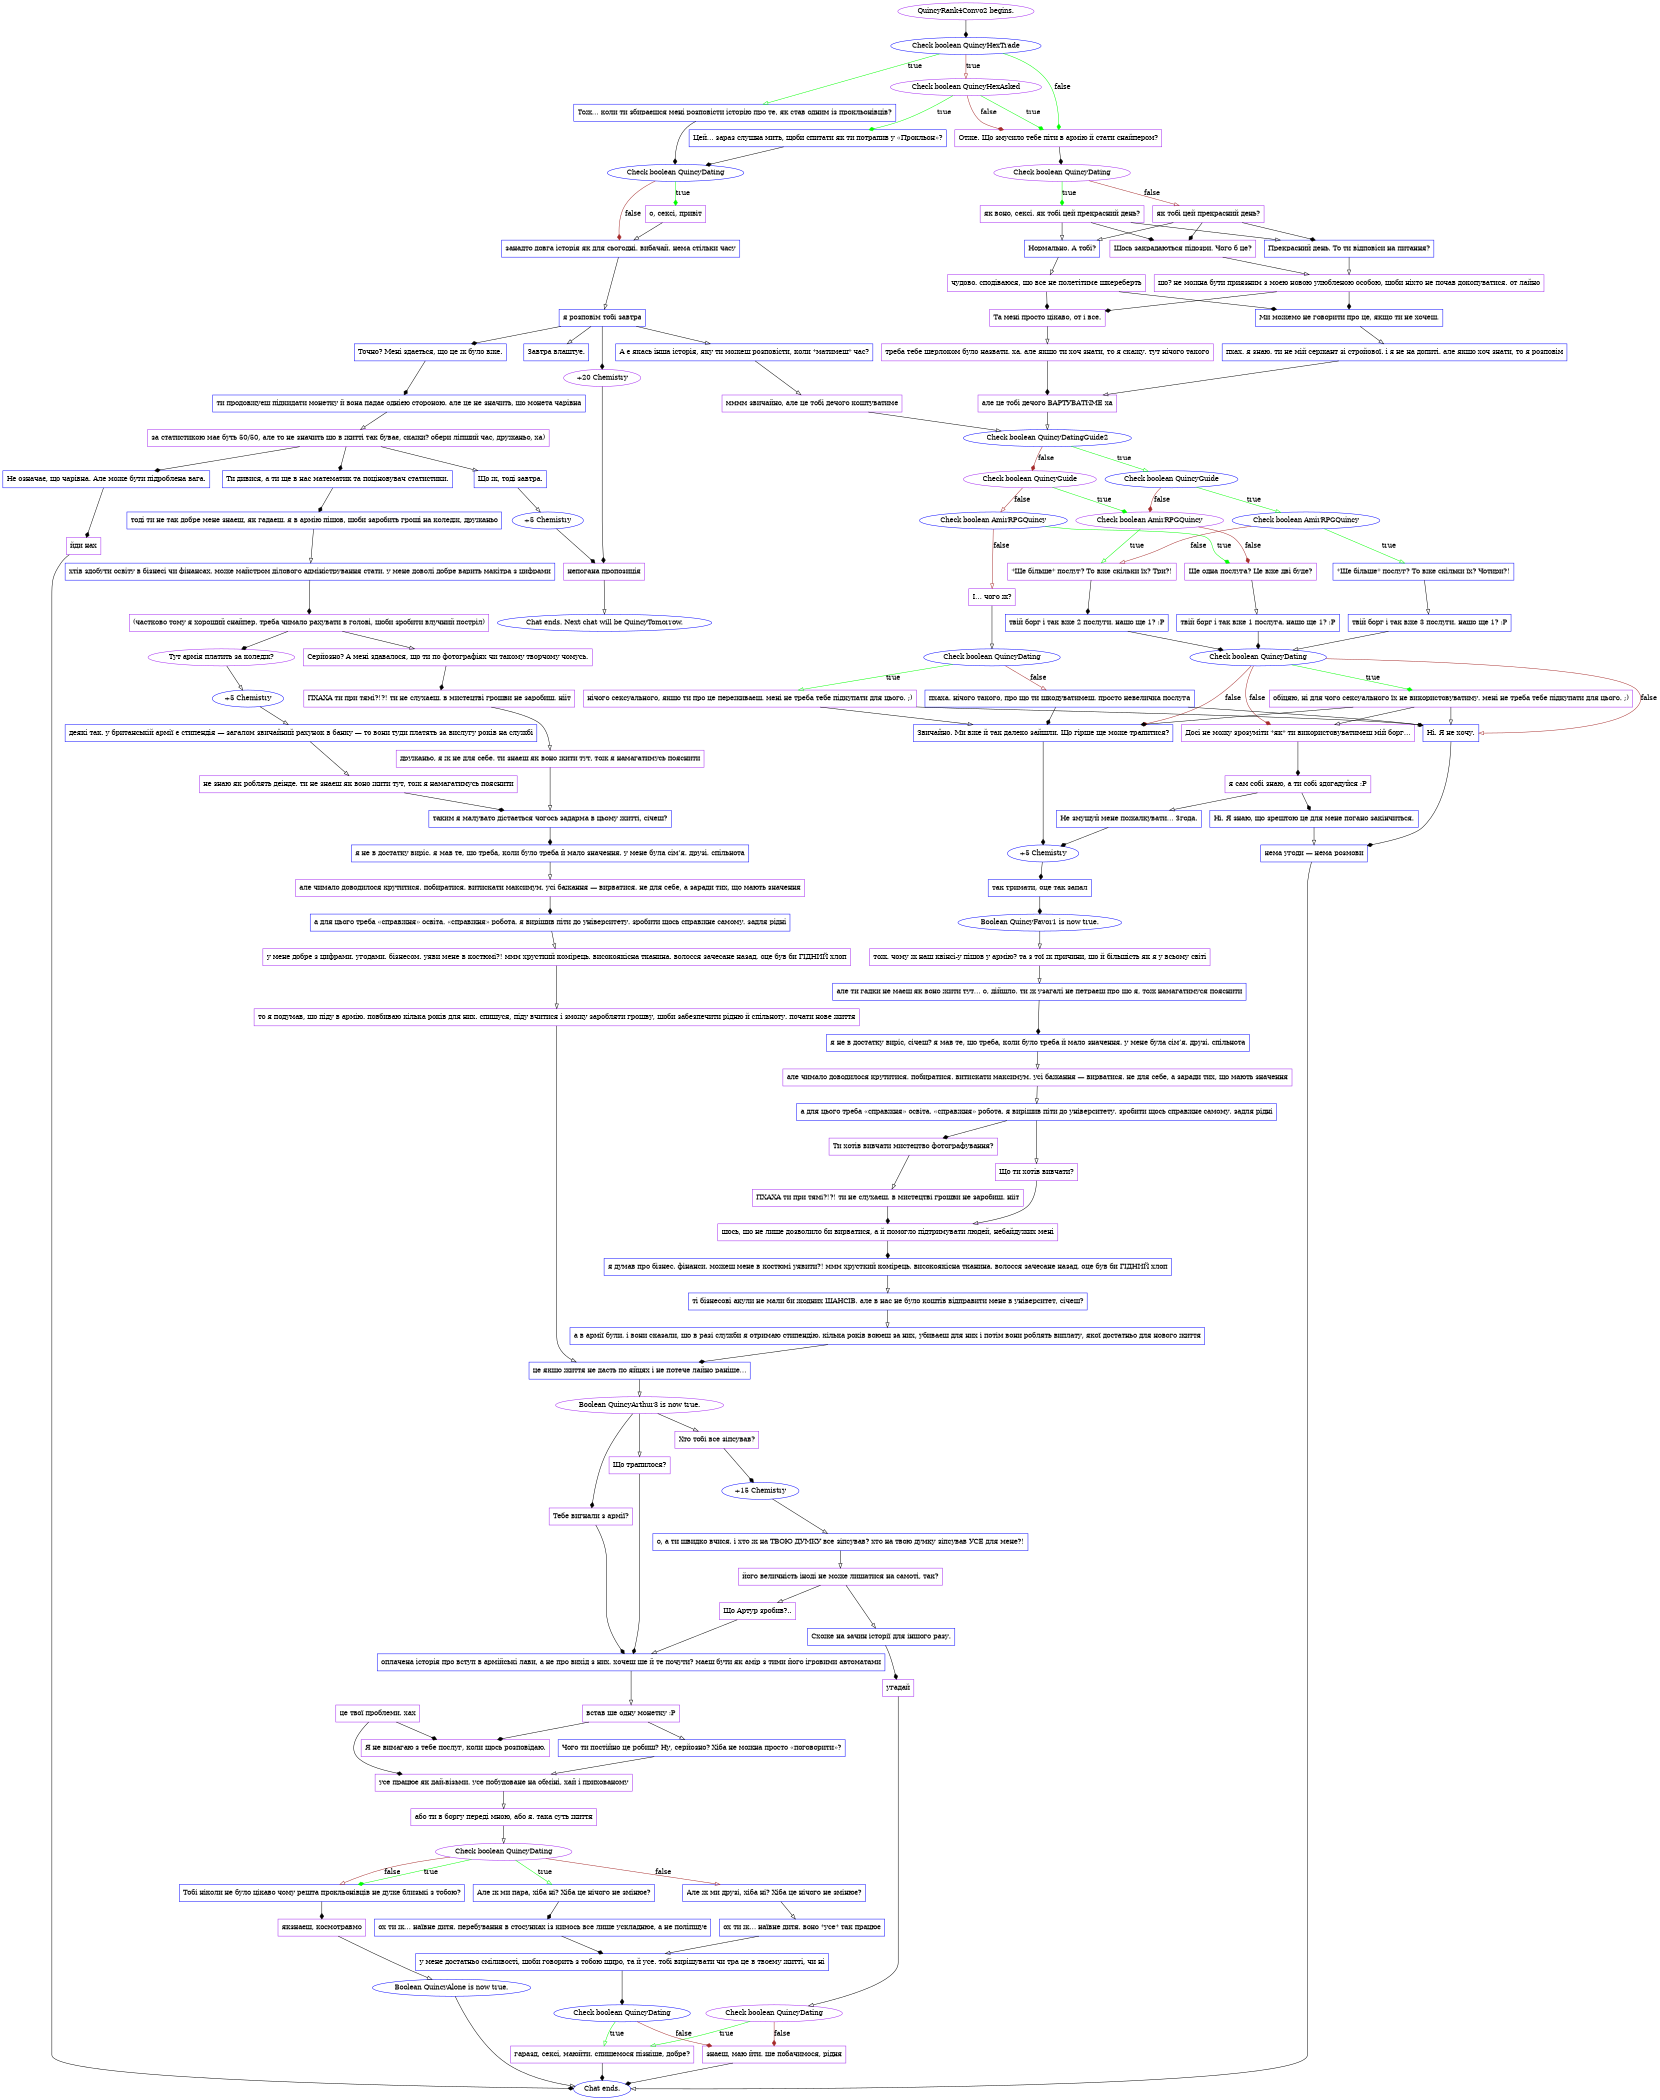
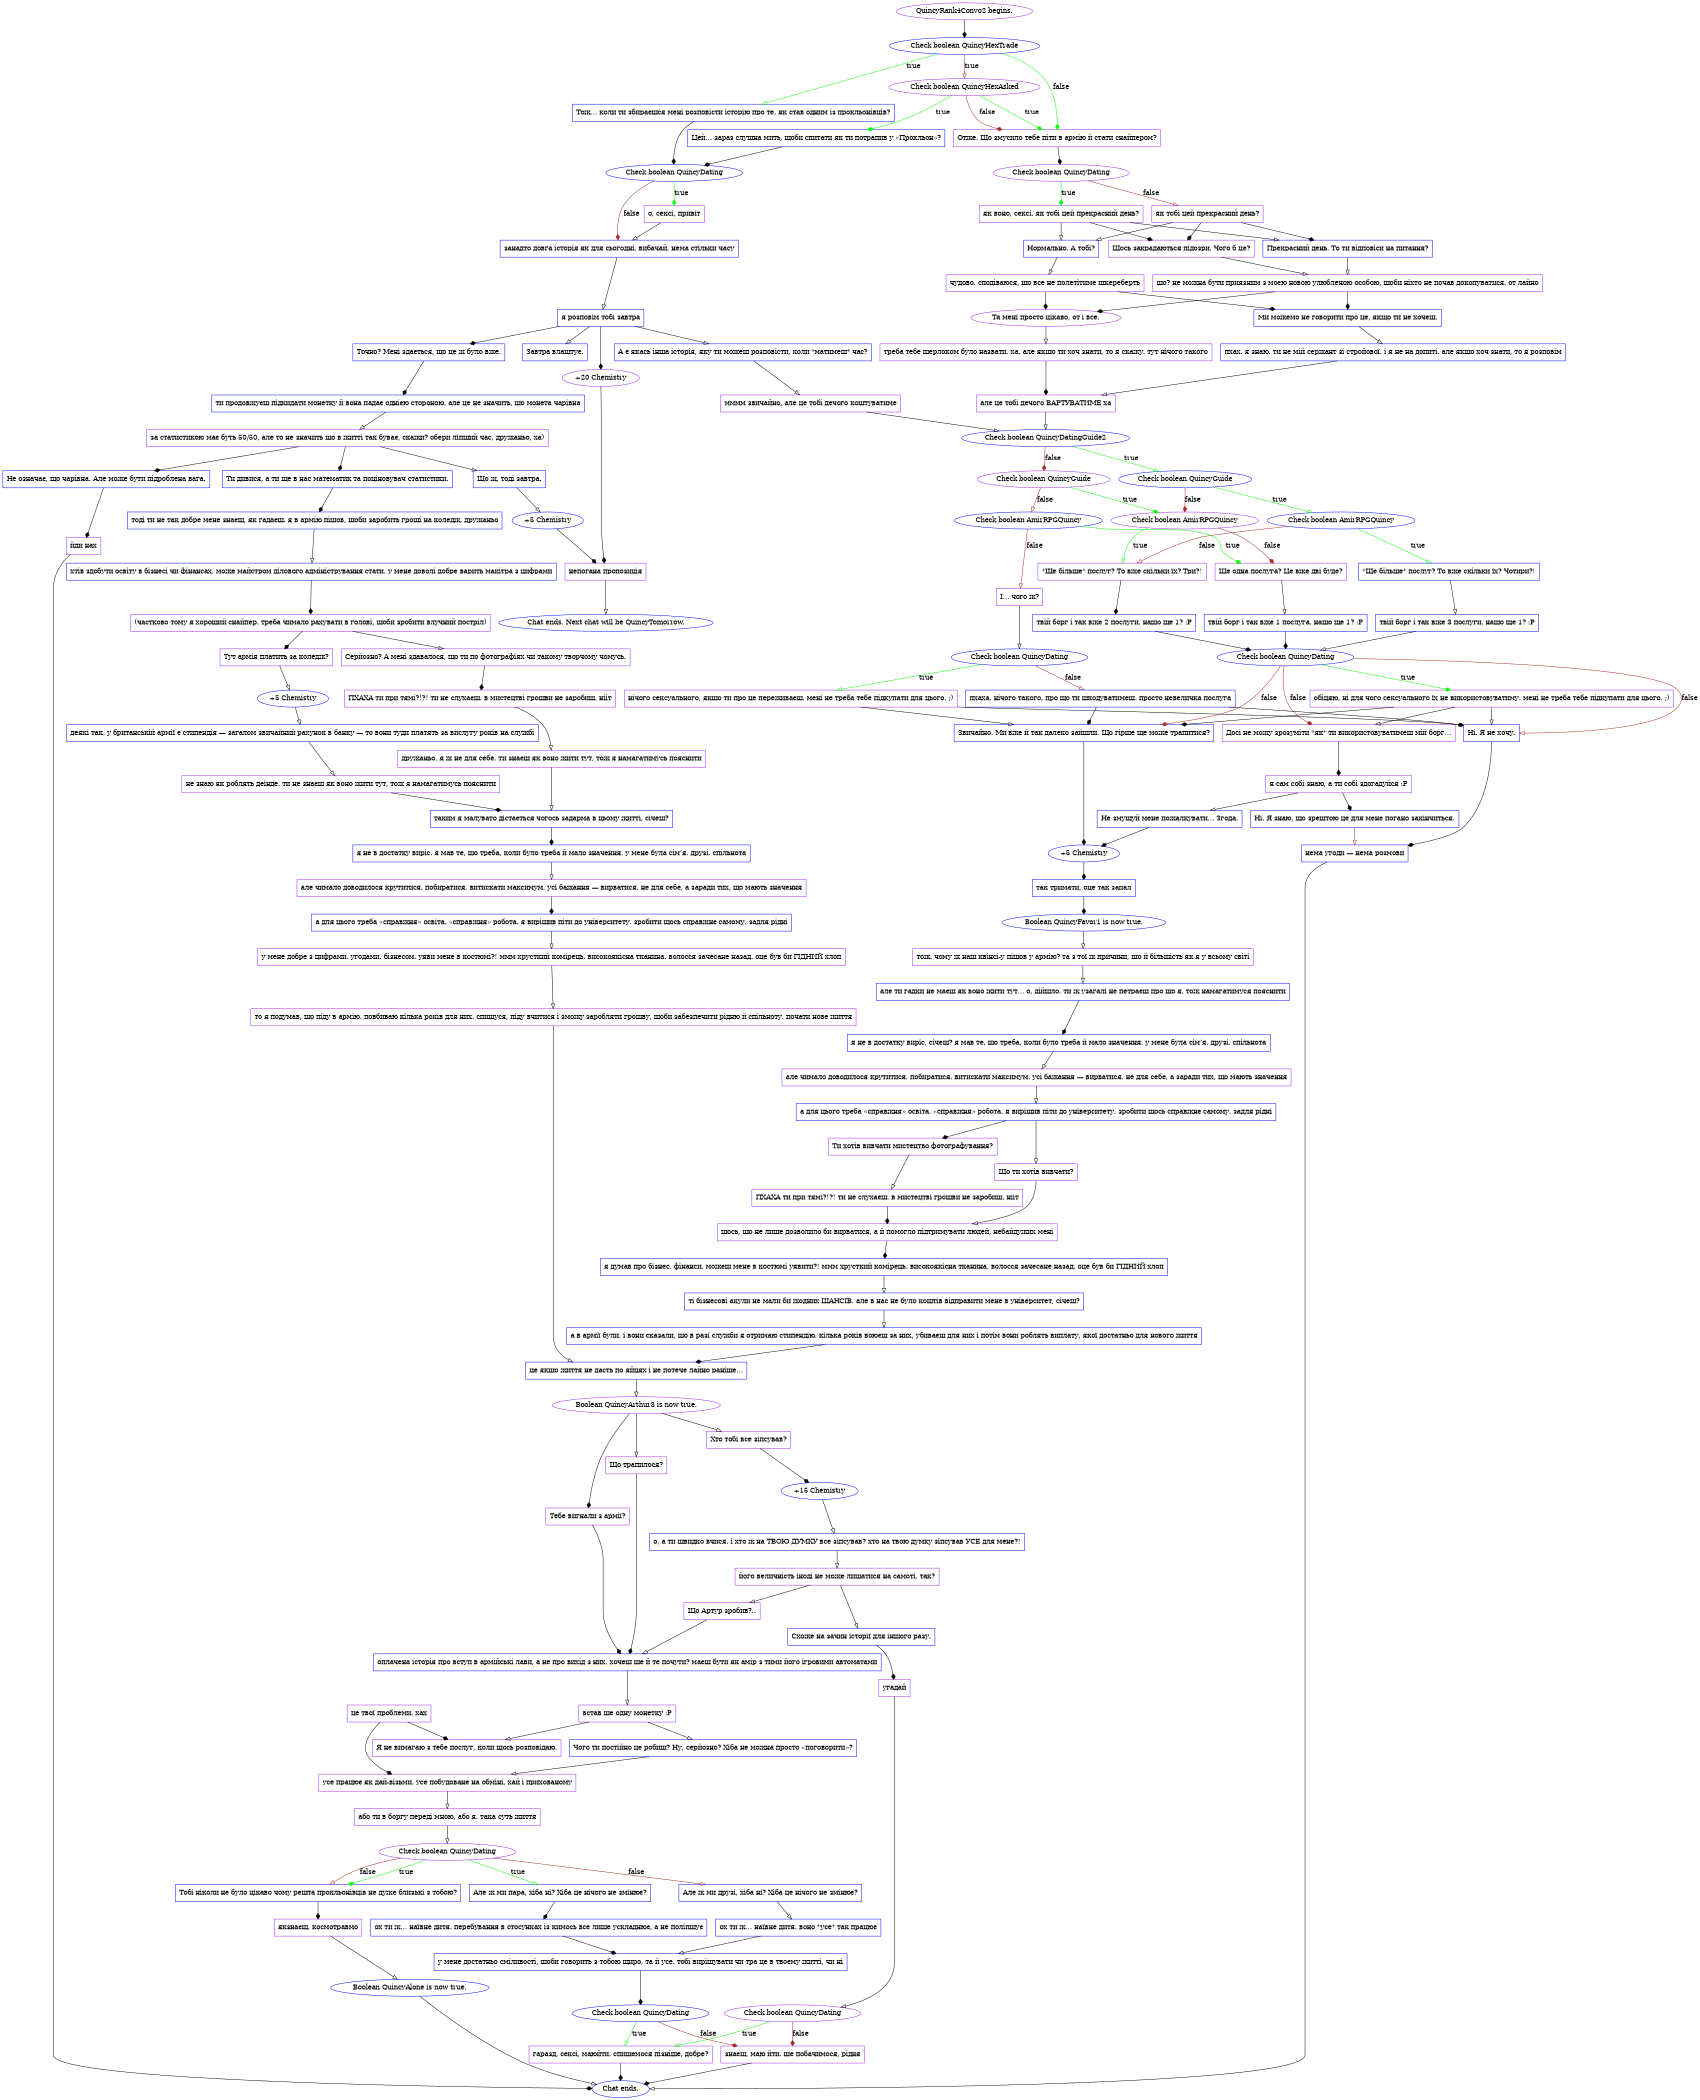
node "Та мені просто цікаво, от і все.": shape box -> ellipse
node "Тут армія платить за коледж?": shape ellipse -> box
edge "Ні. Я знаю, що зрештою це для мене погано закінчиться." -> "нема угоди — нема розмови": color black -> brown
edge "встав ше одну монетку :Р" -> "Я не вимагаю з тебе послуг, коли щось розповідаю.": arrowhead diamond -> onormal
